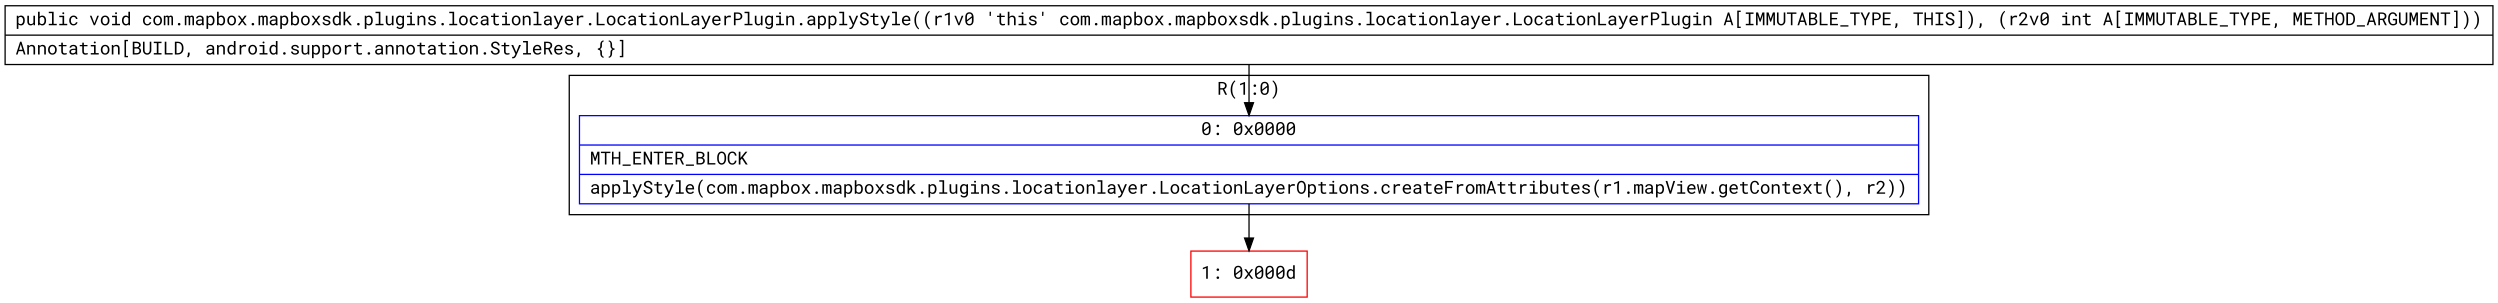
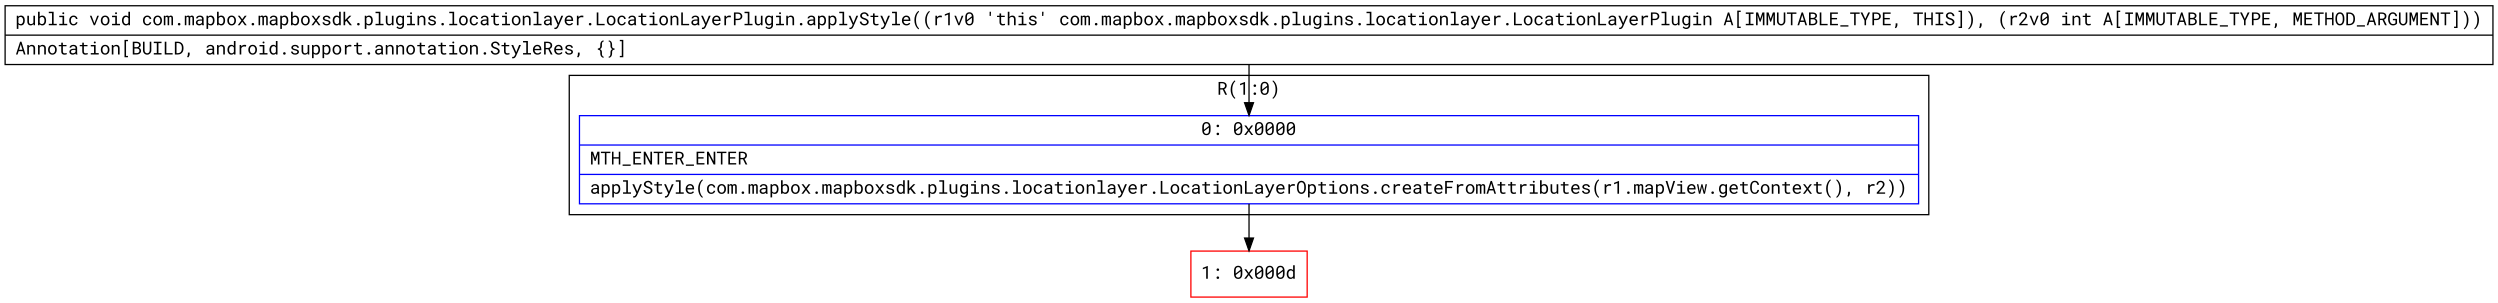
node "0: 0x0000": text "MTH_ENTER_BLOCK" -> "MTH_ENTER_ENTER"
